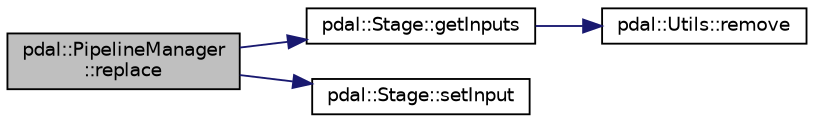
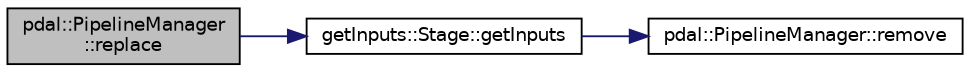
node "pdal::Stage::getInputs": label "pdal::Stage::getInputs" -> "getInputs::Stage::getInputs"
node "pdal::Utils::remove": label "pdal::Utils::remove" -> "pdal::PipelineManager::remove"
node "pdal::Stage::setInput": removed
